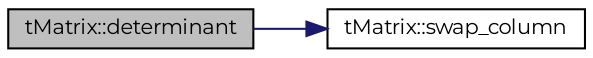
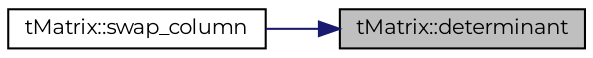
edge "tMatrix::determinant" -> "tMatrix::swap_column": reversed
